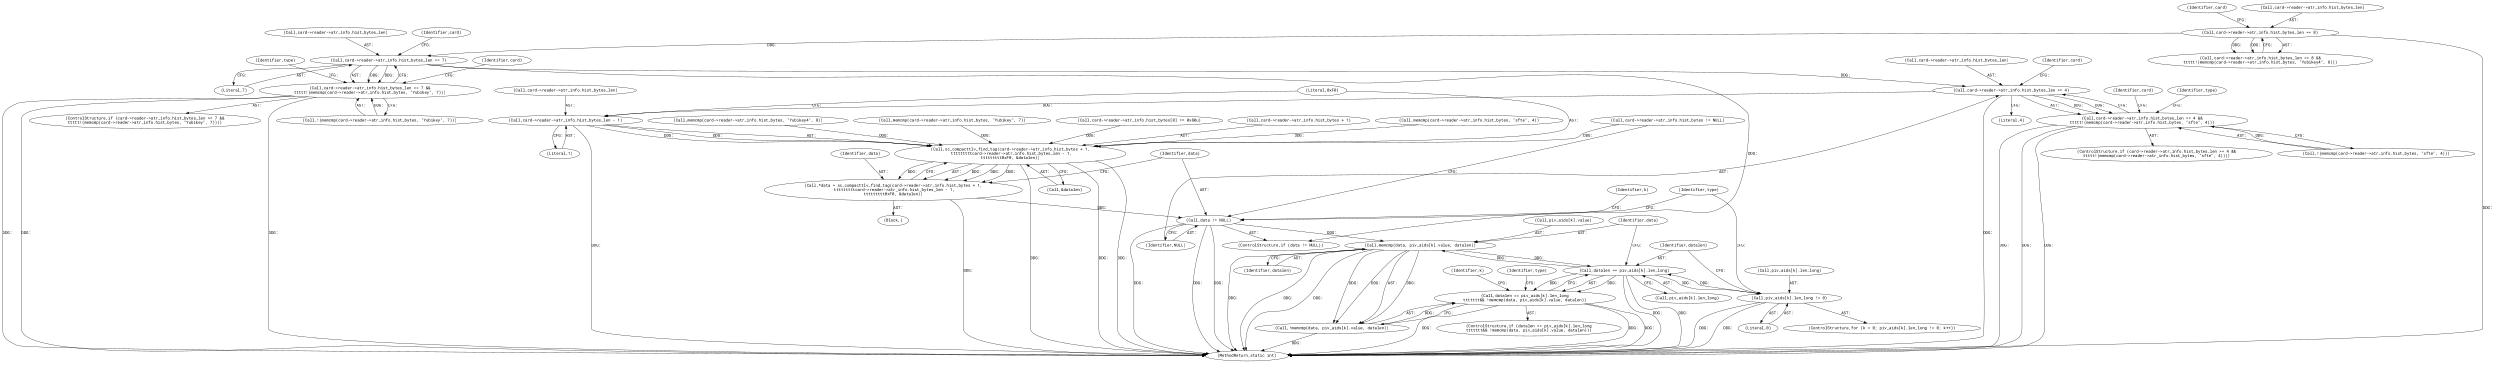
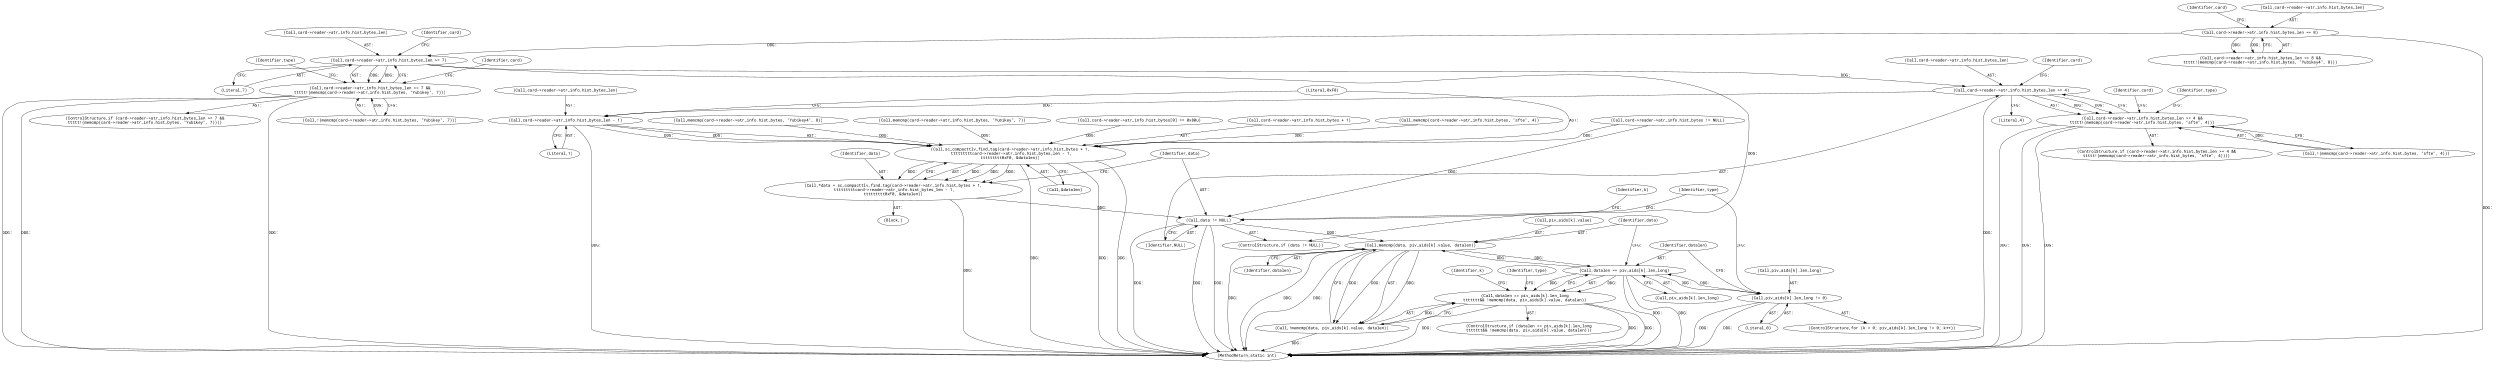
edge "(Call,card->reader->atr_info.hist_bytes != NULL)" -> "(Call,data != NULL)": label "CFG: " -> "DDG: "
edge "(Call,!memcmp(data, piv_aids[k].value, datalen))" -> "(Call,memcmp(data, piv_aids[k].value, datalen))": added, label "CFG:"
